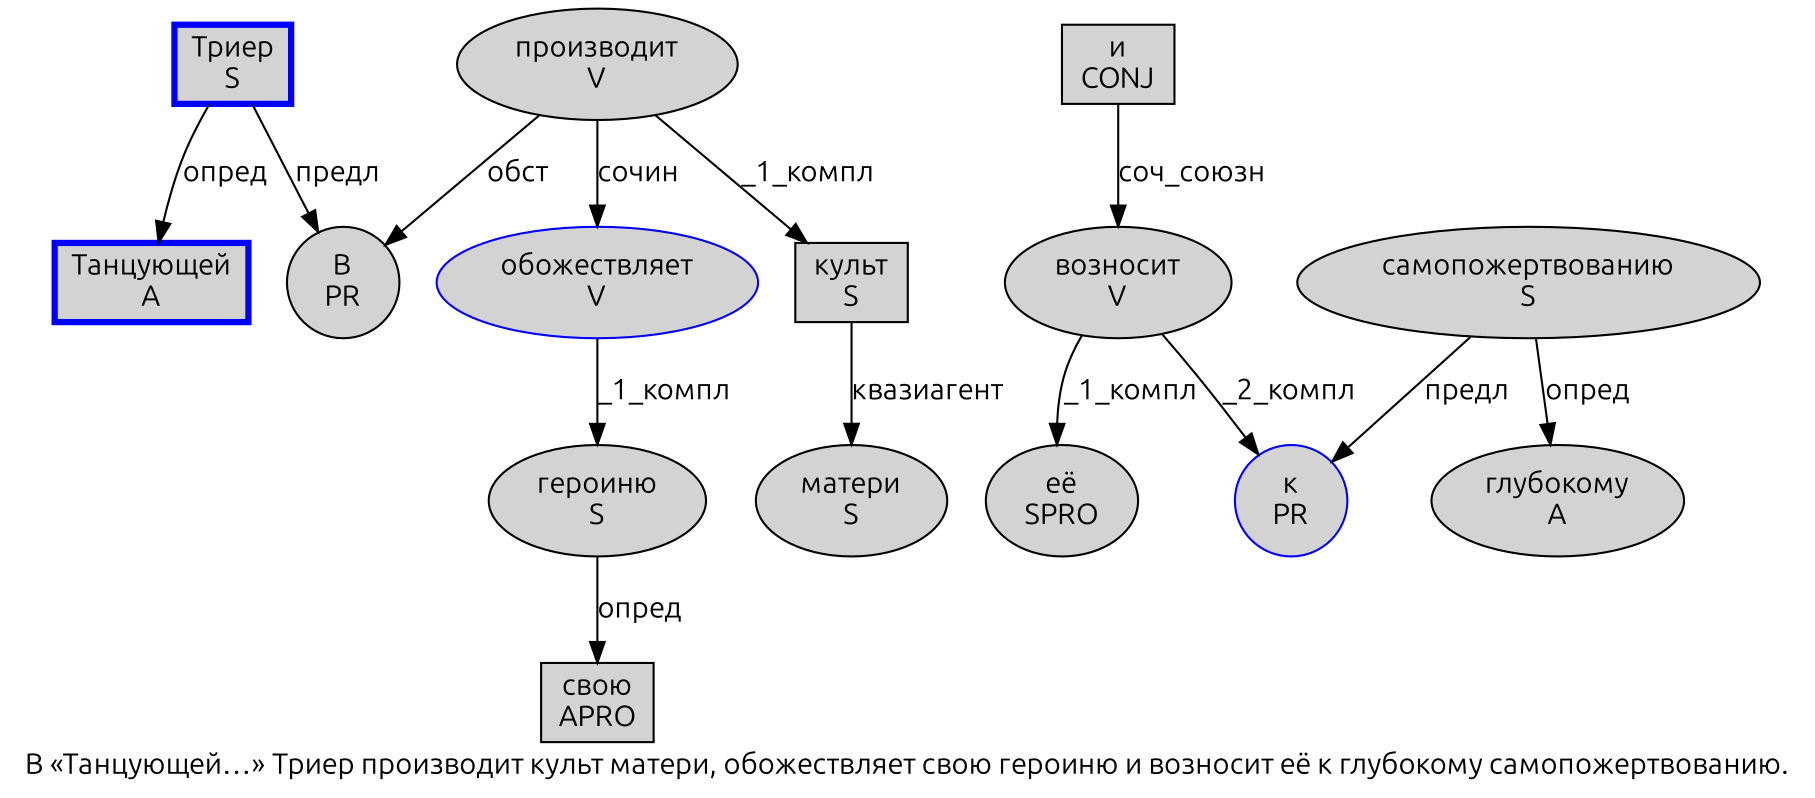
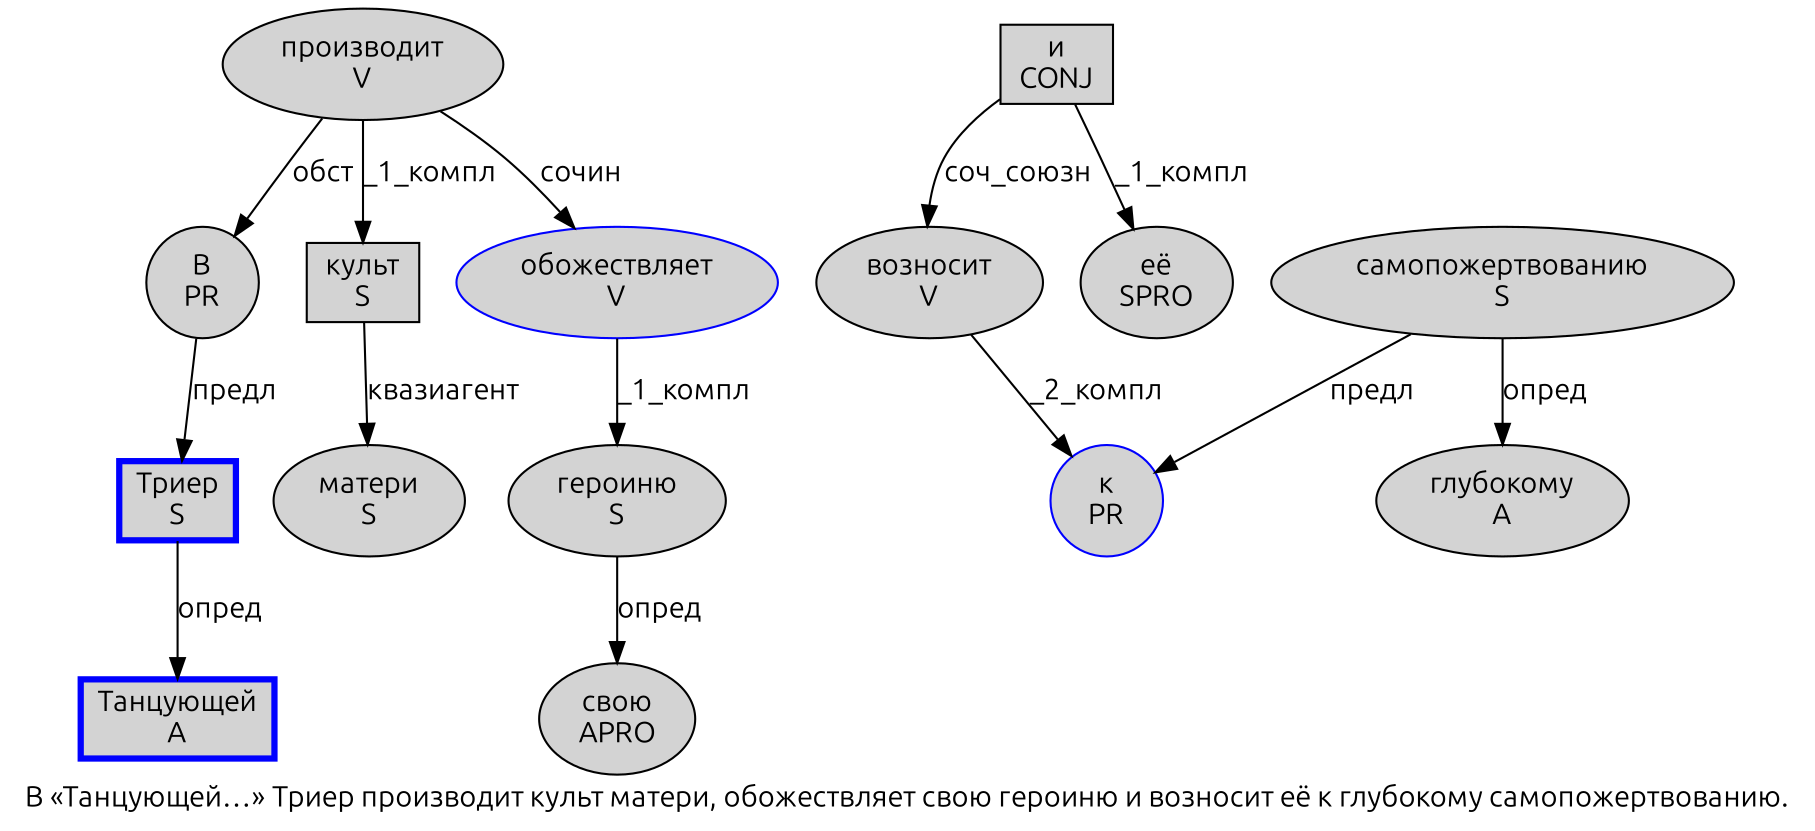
edge "Триер S" -> "В PR": reversed
edge "возносит V" -> "её SPRO": now "и CONJ" -> "её SPRO"
node "свою APRO": shape box -> ellipse
